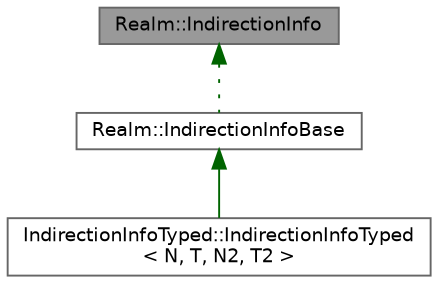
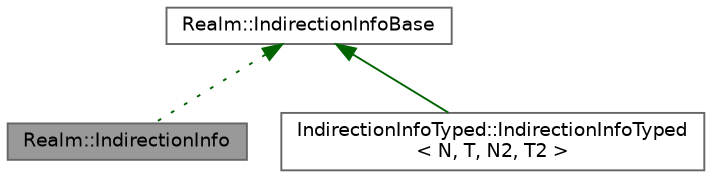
edge "Realm::IndirectionInfoBase" -> "Realm::IndirectionInfo": reversed
